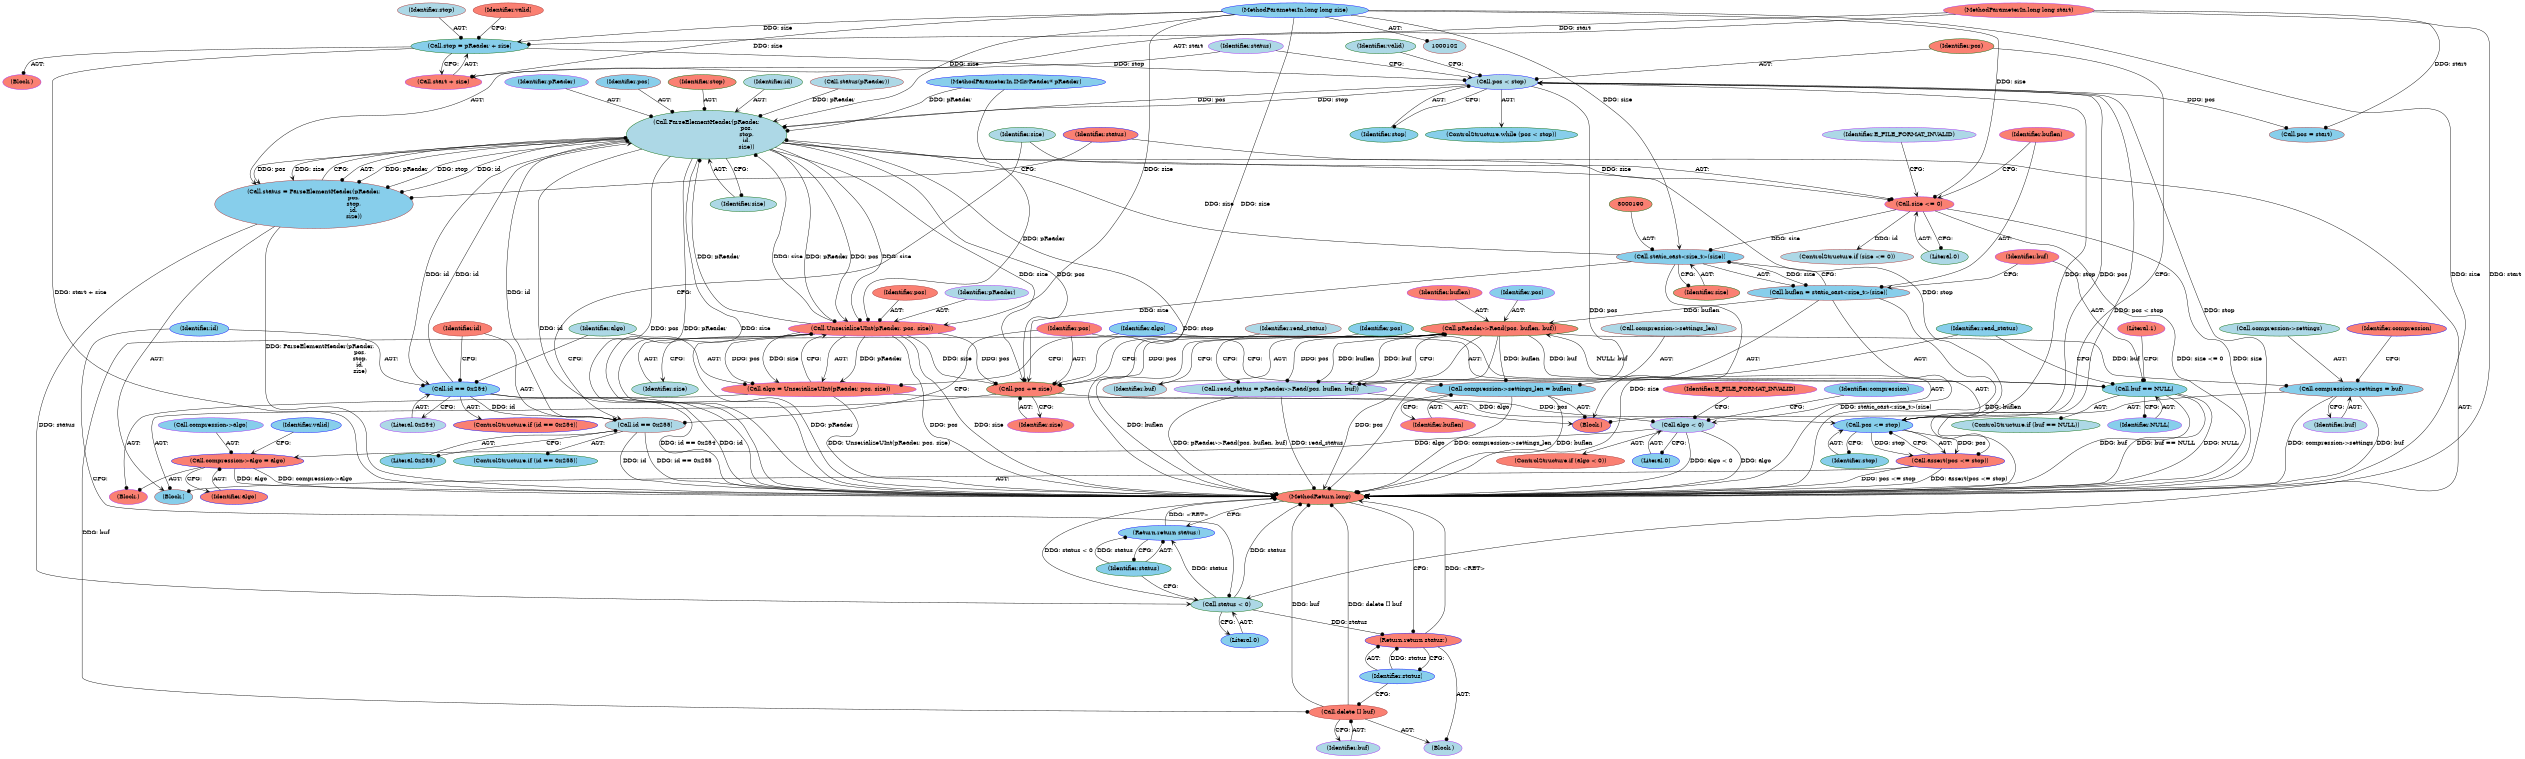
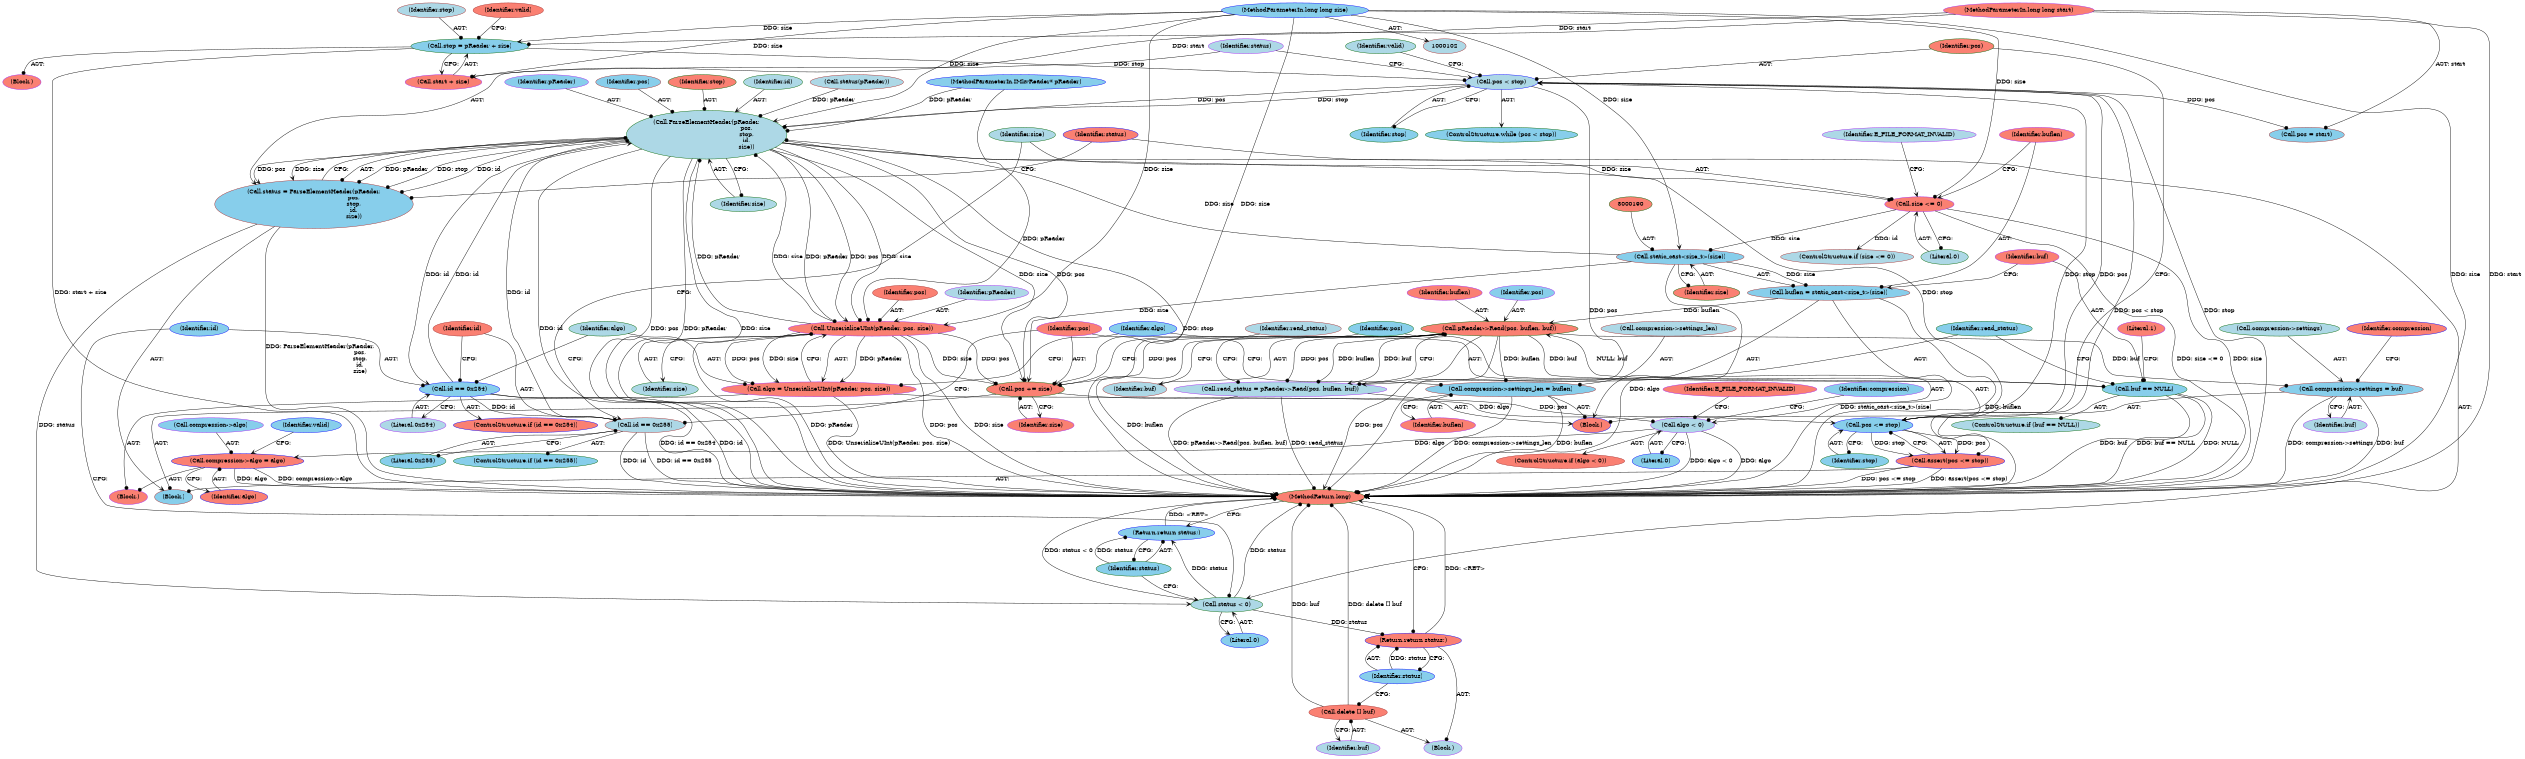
edge "(MethodParameterIn,long long size)" -> "1000102": arrowhead dot -> vee
edge "(MethodParameterIn,long long start)" -> "(Call,start + size)": label "AST: start" -> "DDG: start"
edge "(MethodParameterIn,long long start)" -> "(Call,pos = start)": label "DDG: start" -> "AST: start"
edge "(Call,buflen = static_cast<size_t>(size))" -> "(Call,static_cast<size_t>(size))": removed, label "CFG:"
edge "(Call,pReader->Read(pos, buflen, buf))" -> "(Call,delete [] buf)": removed, label "DDG: buf"
edge "(Call,static_cast<size_t>(size))" -> "(MethodReturn,long)": label "DDG: size" -> "DDG: algo"
node "(Identifier,NULL)": removed
